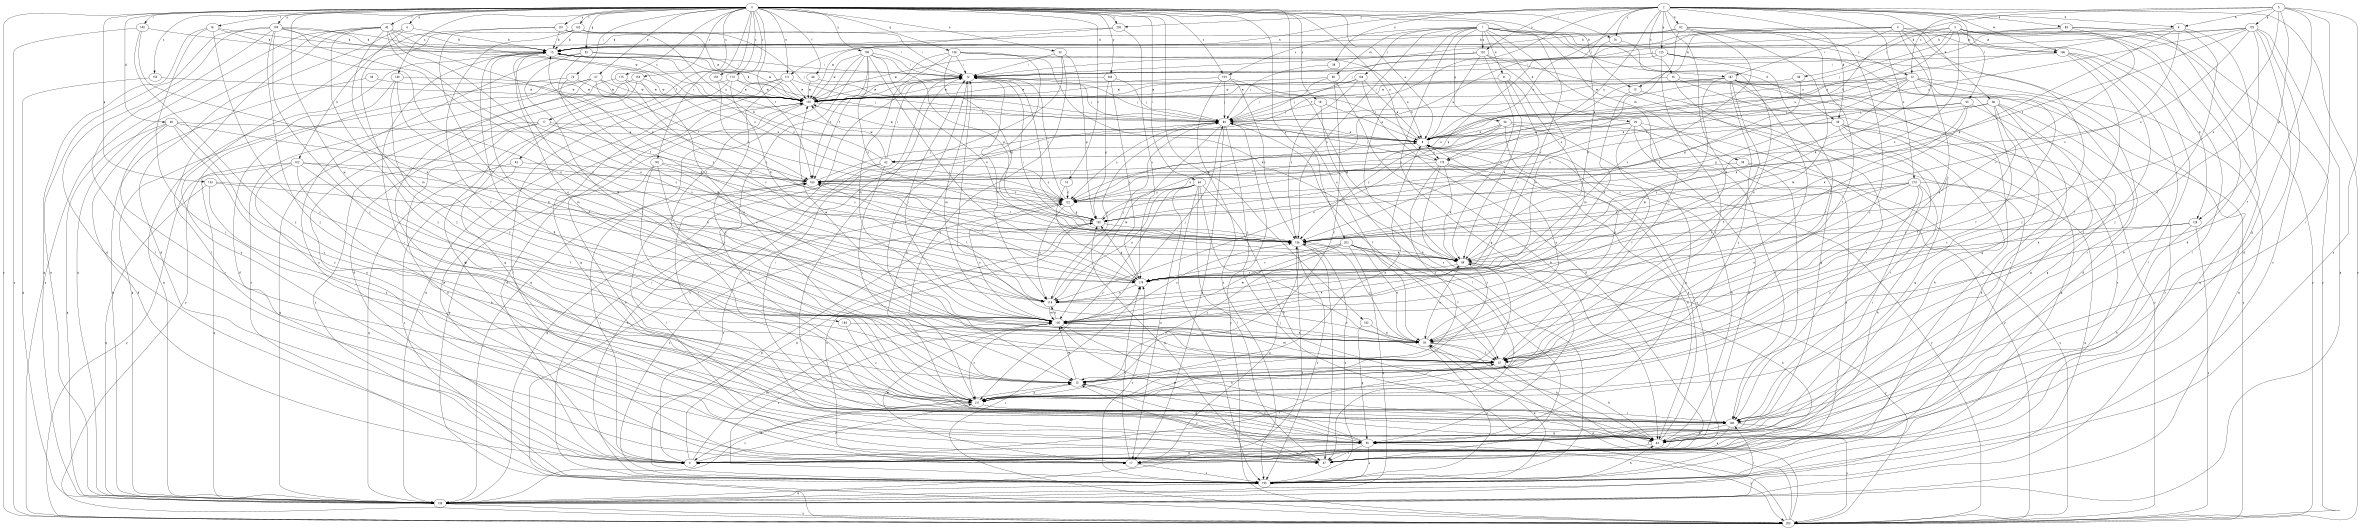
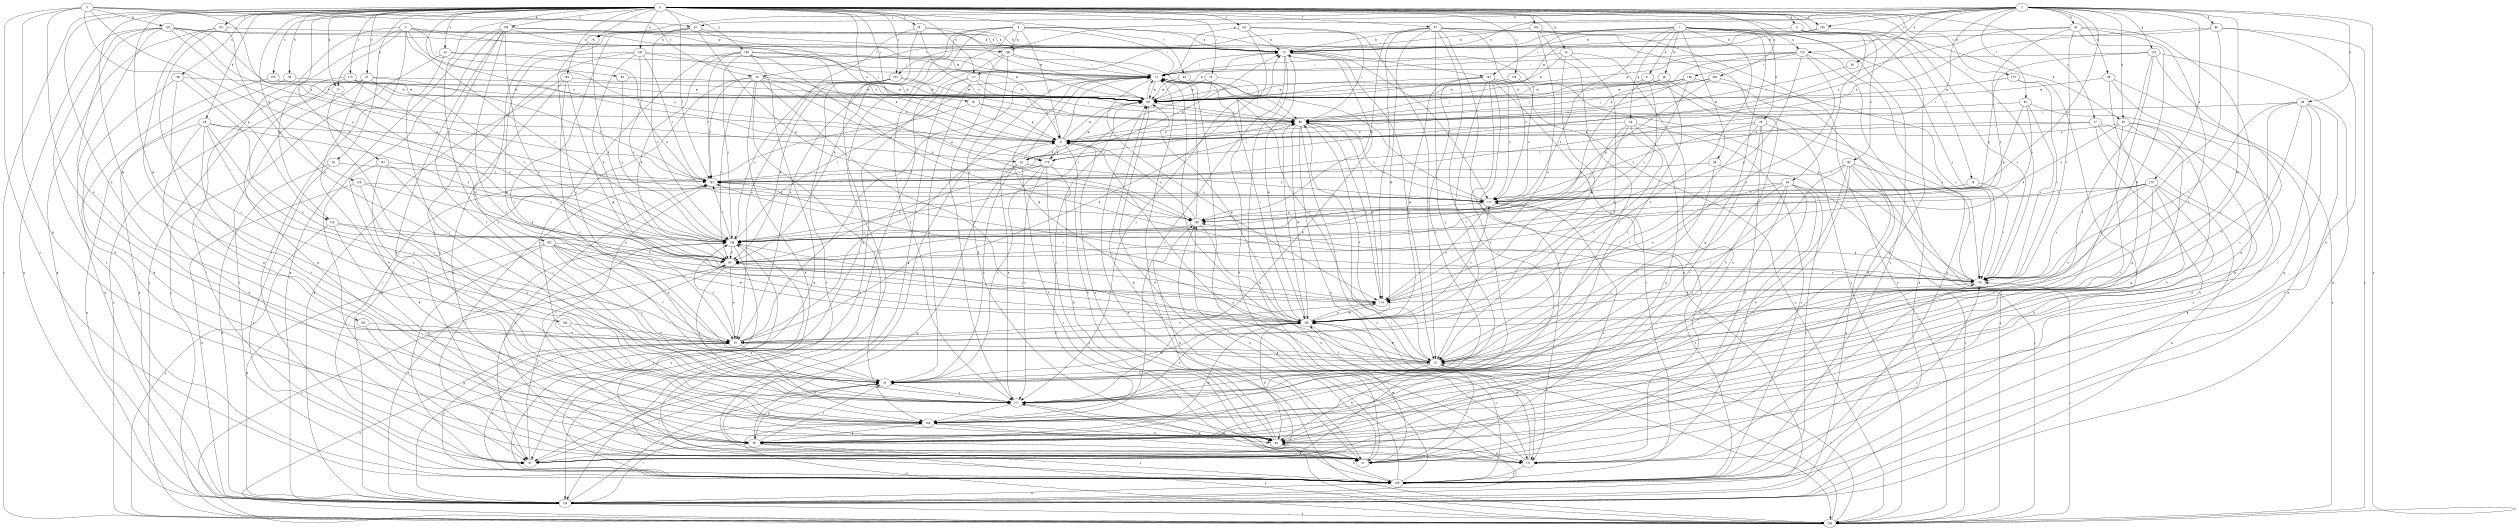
edge "0" -> "59": added, label "h"
edge "1" -> "146": now "120" -> "146"
edge "149" -> "171": added, label "u"
edge "120" -> "139": added, label "q"
